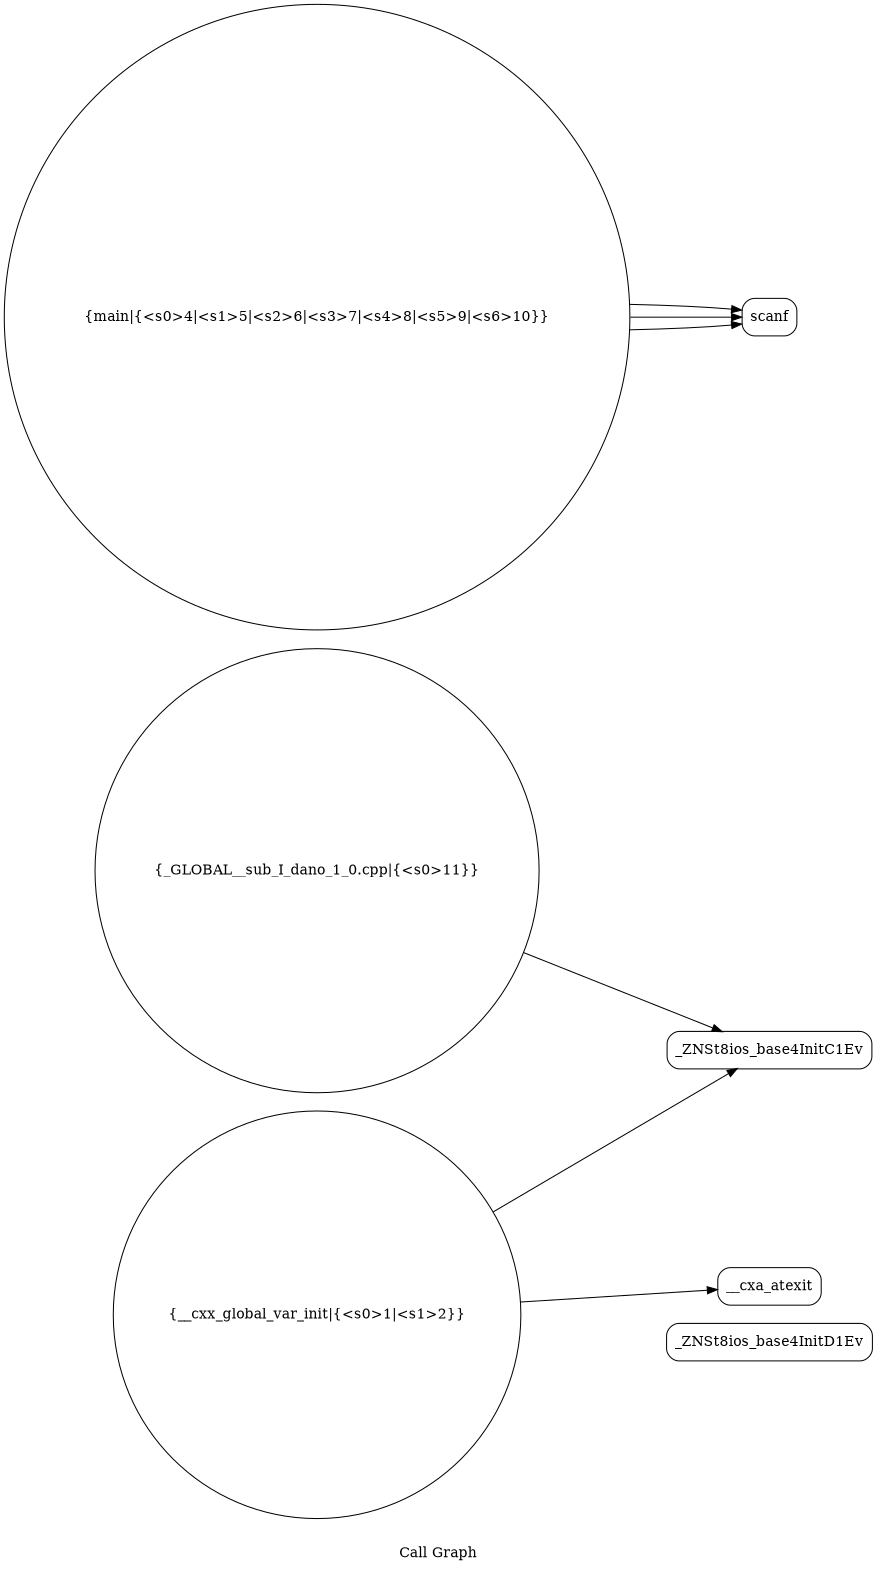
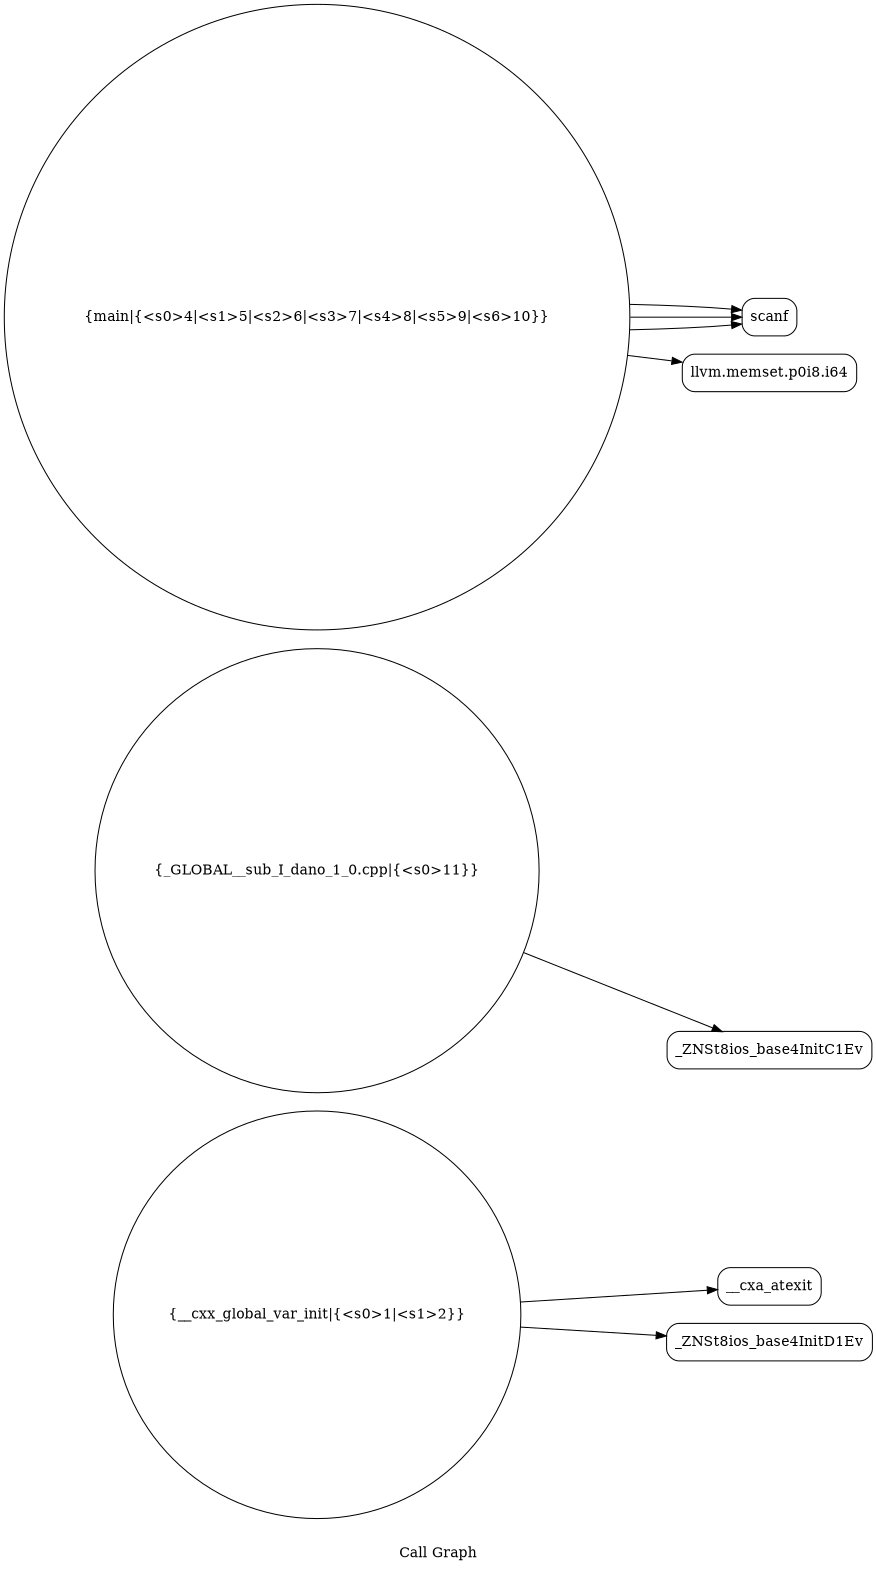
node "llvm.memset.p0i8.i64": added
edge "{__cxx_global_var_init|{<s0>1|<s1>2}}" -> "_ZNSt8ios_base4InitC1Ev": now "{__cxx_global_var_init|{<s0>1|<s1>2}}" -> "_ZNSt8ios_base4InitD1Ev"
